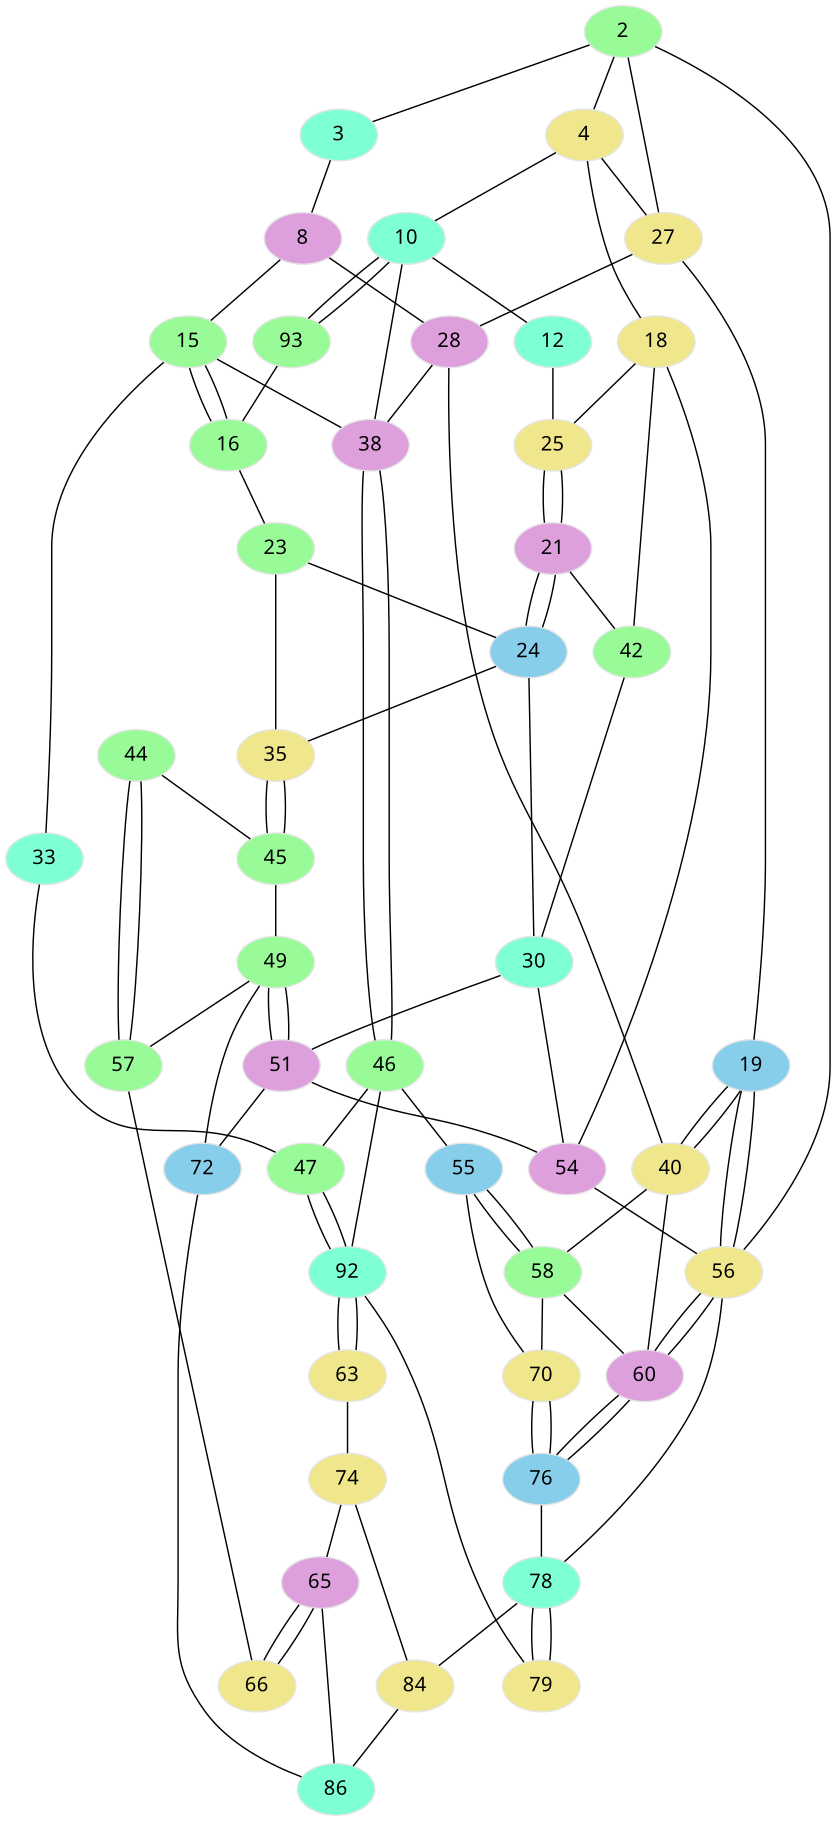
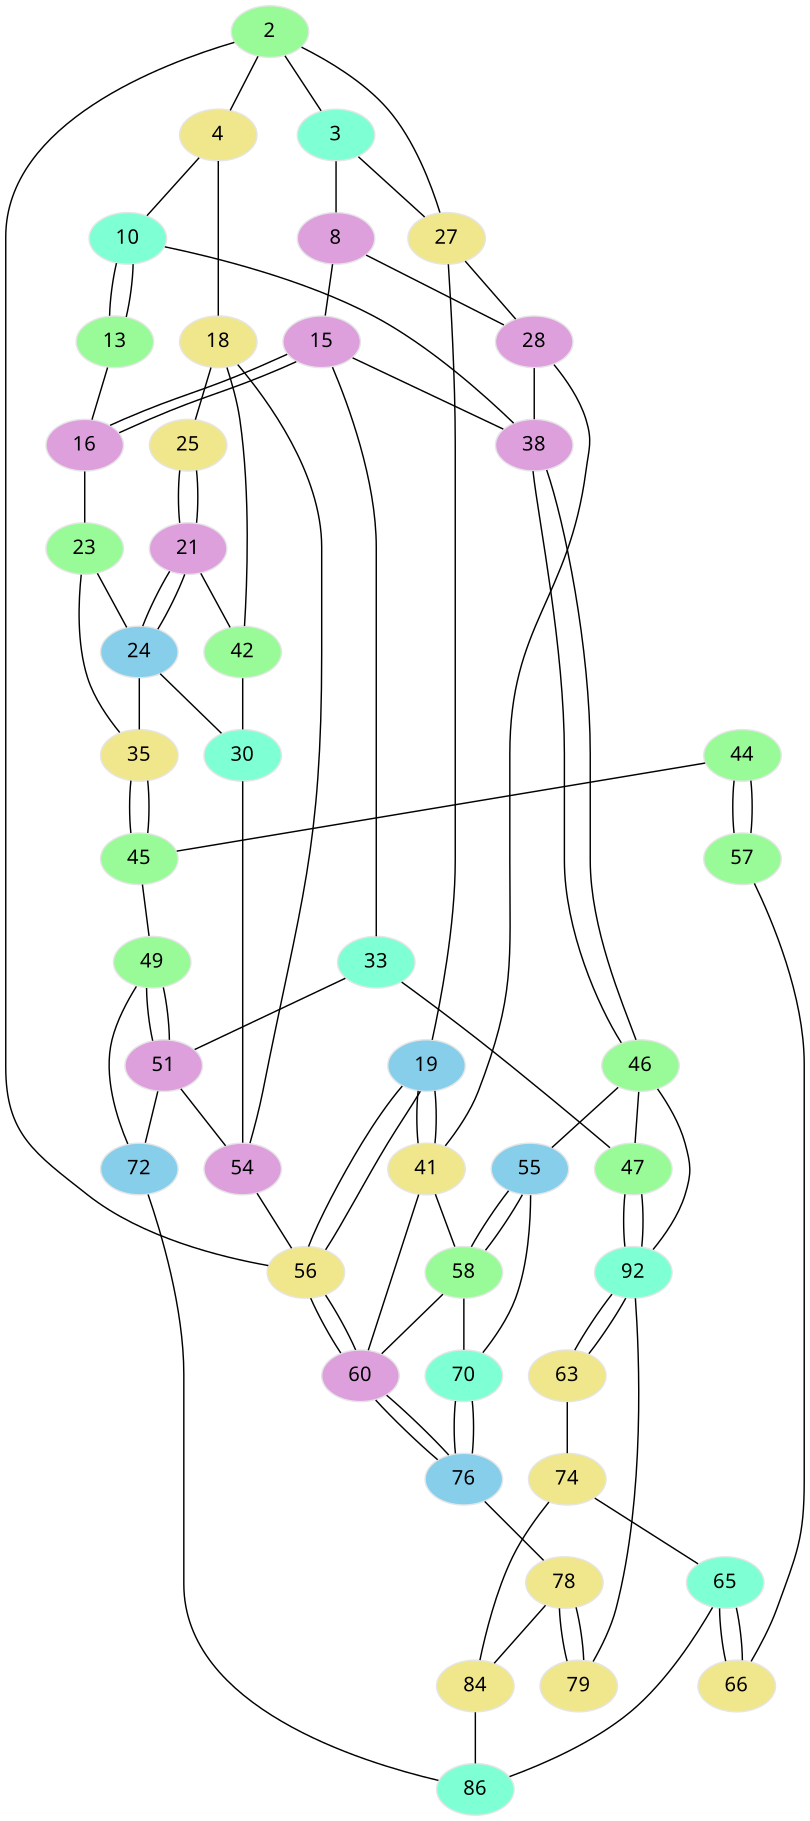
edge "4" -- "27": now "3" -- "27"
node "15": fillcolor palegreen -> plum
node "93": label "93" -> "13"
node "12": removed
node "16": fillcolor palegreen -> plum
edge "30" -- "51": now "33" -- "51"
edge "49" -- "57": removed
node "40": label "40" -> "41"
node "70": fillcolor khaki -> aquamarine
edge "56" -- "78": removed
node "65": fillcolor plum -> aquamarine
node "78": fillcolor aquamarine -> khaki
